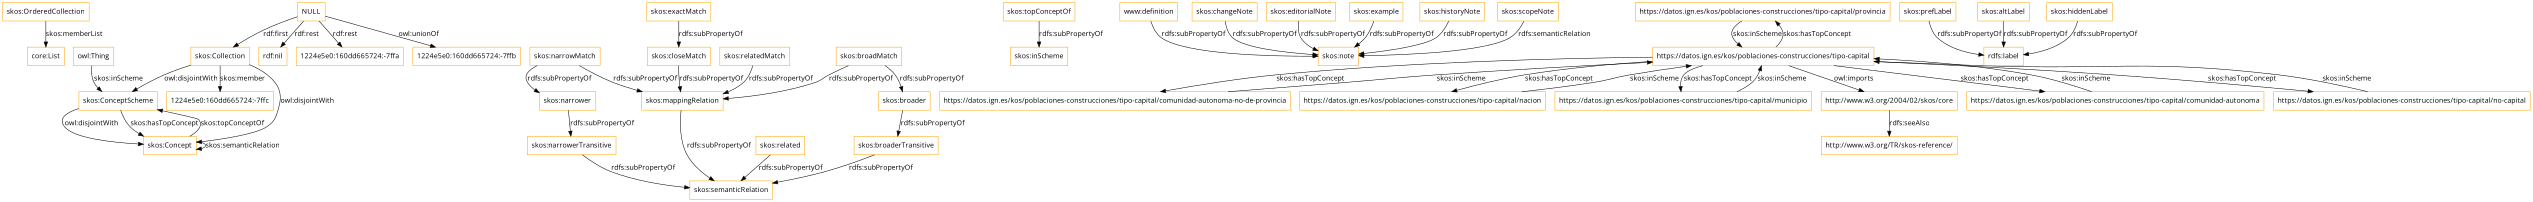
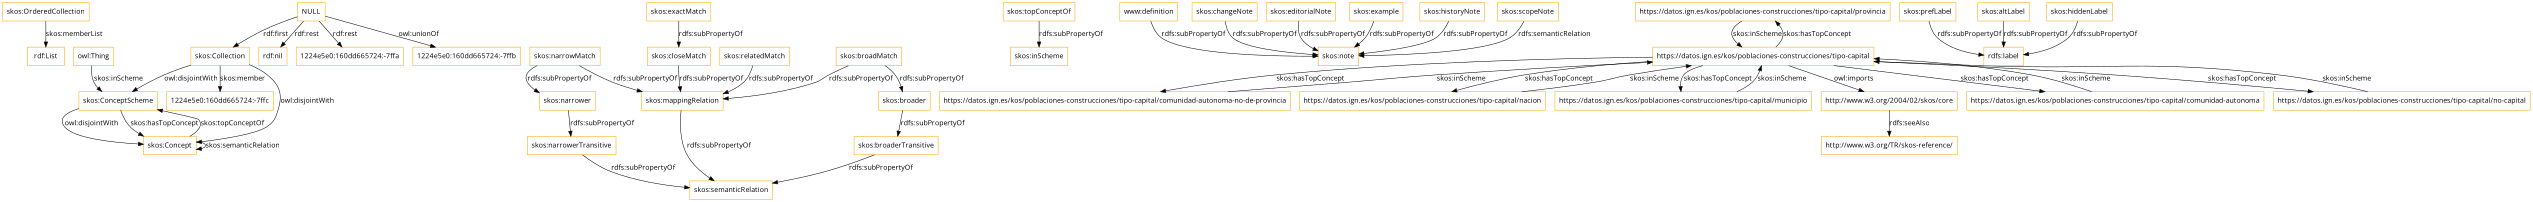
node "core:List": label "core:List" -> "rdf:List"
node "skos:related": removed
